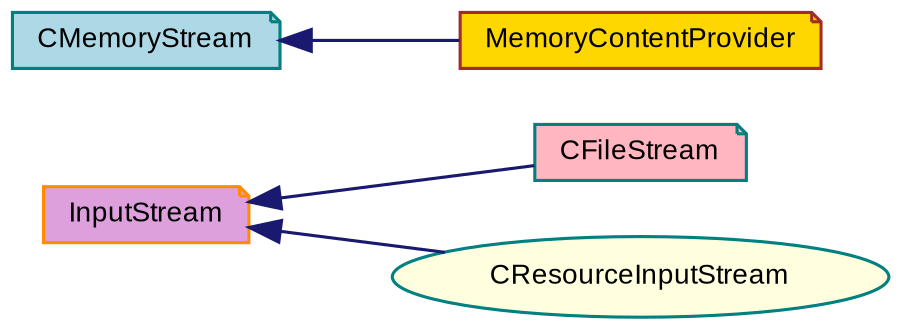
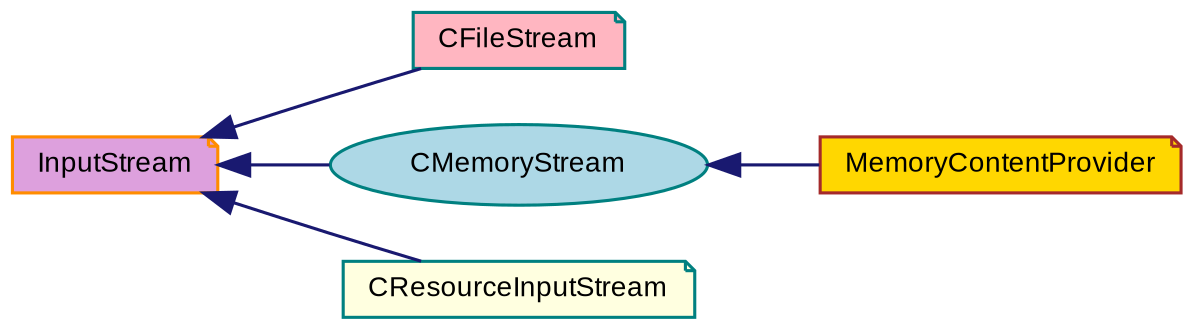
node "CMemoryStream": shape note -> ellipse
edge "CMemoryStream" -> "InputStream": added
node "CResourceInputStream": shape ellipse -> note
